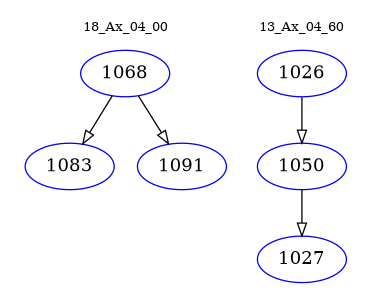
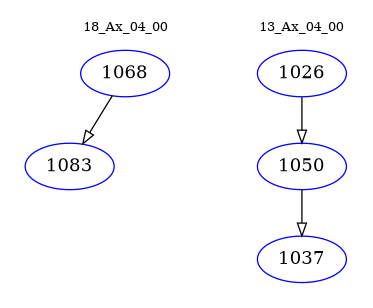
cluster "13_Ax_04_60": label "13_Ax_04_60" -> "13_Ax_04_00"
node "1091": removed
node "1027": label "1027" -> "1037"
